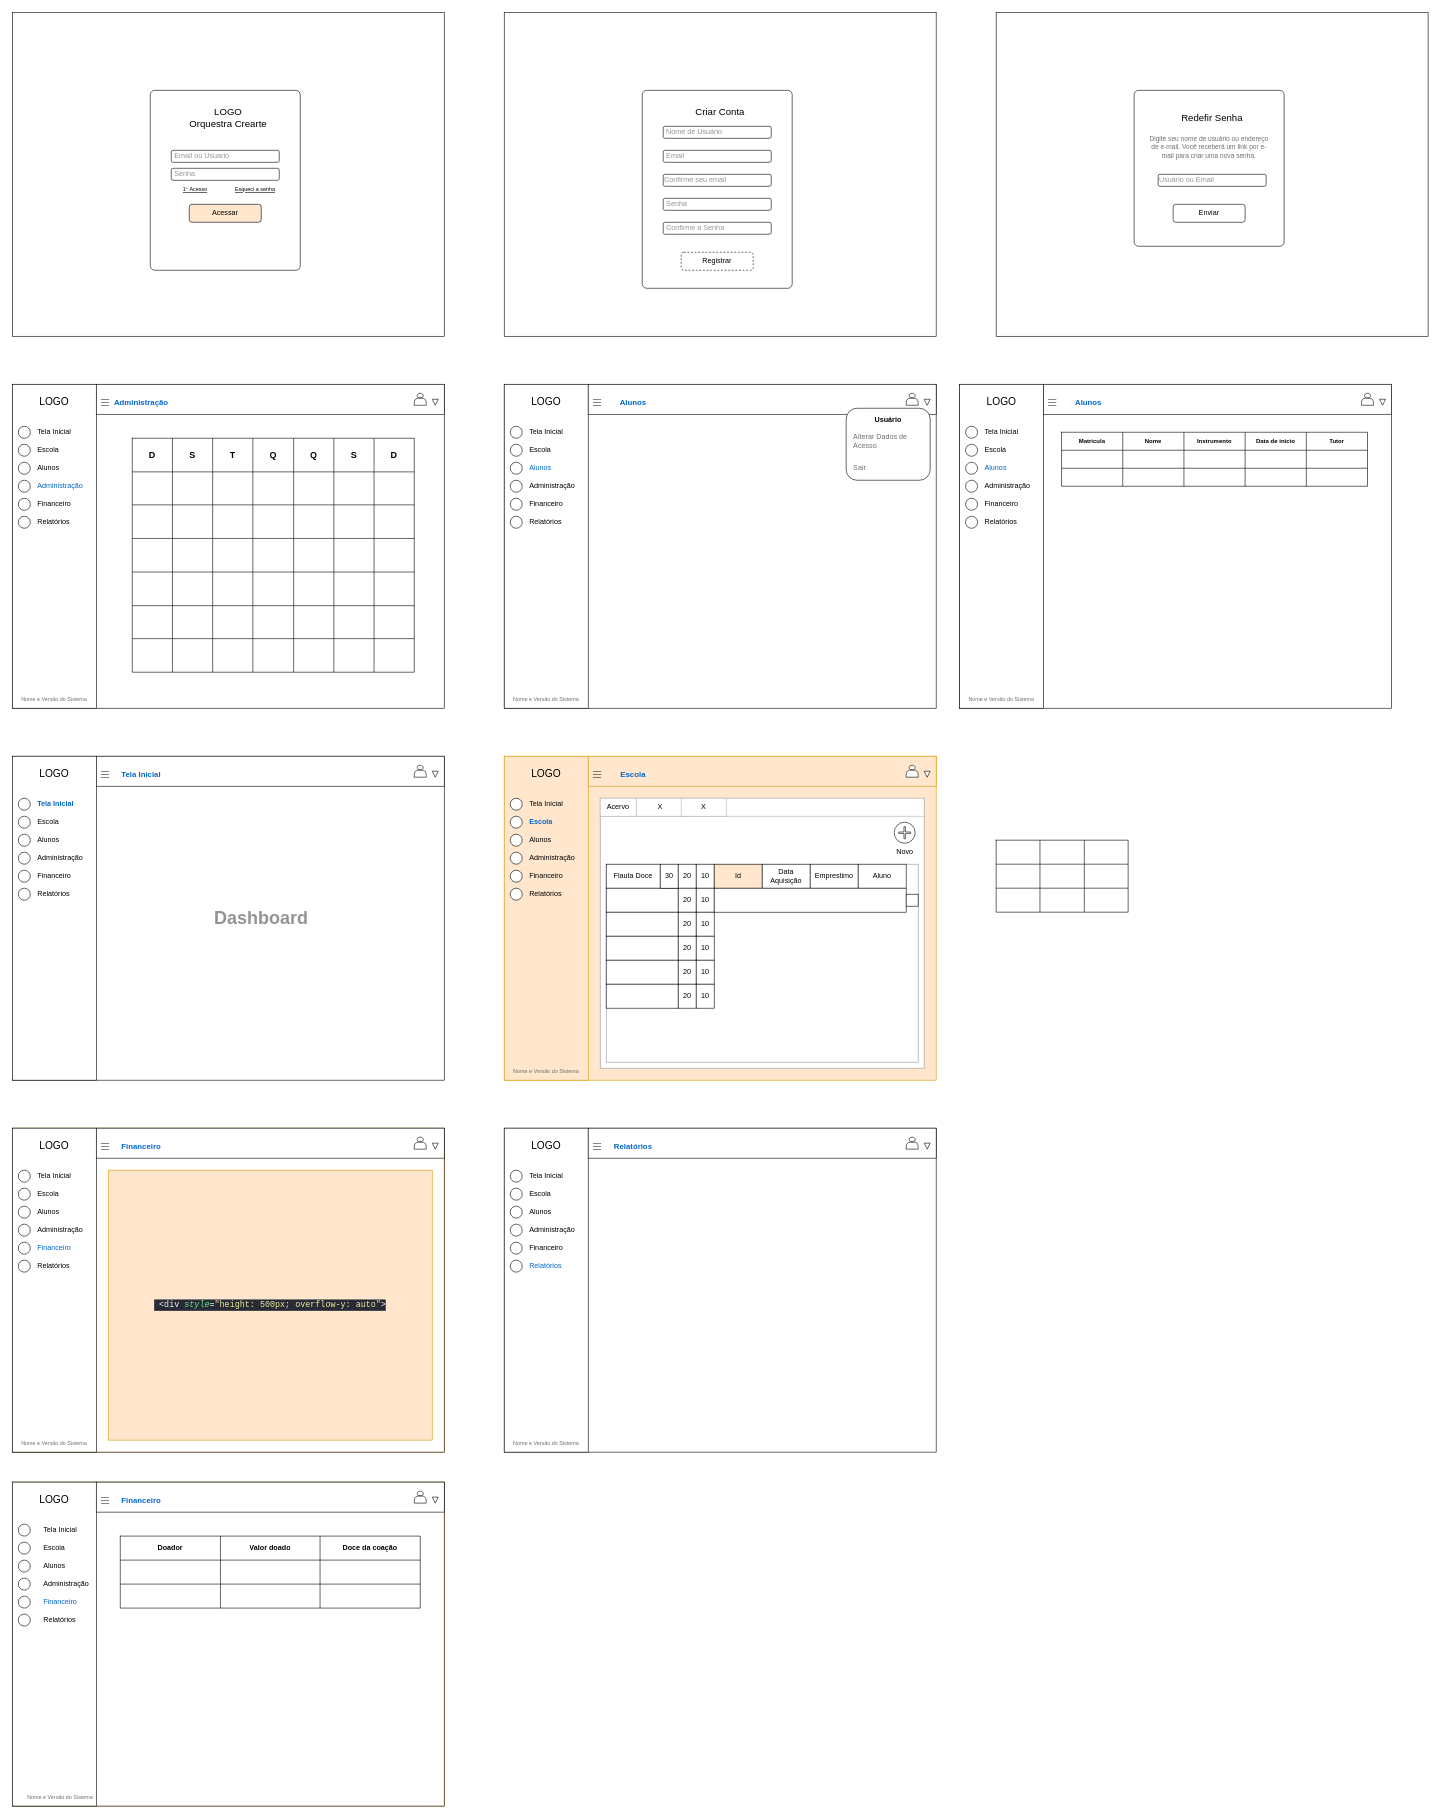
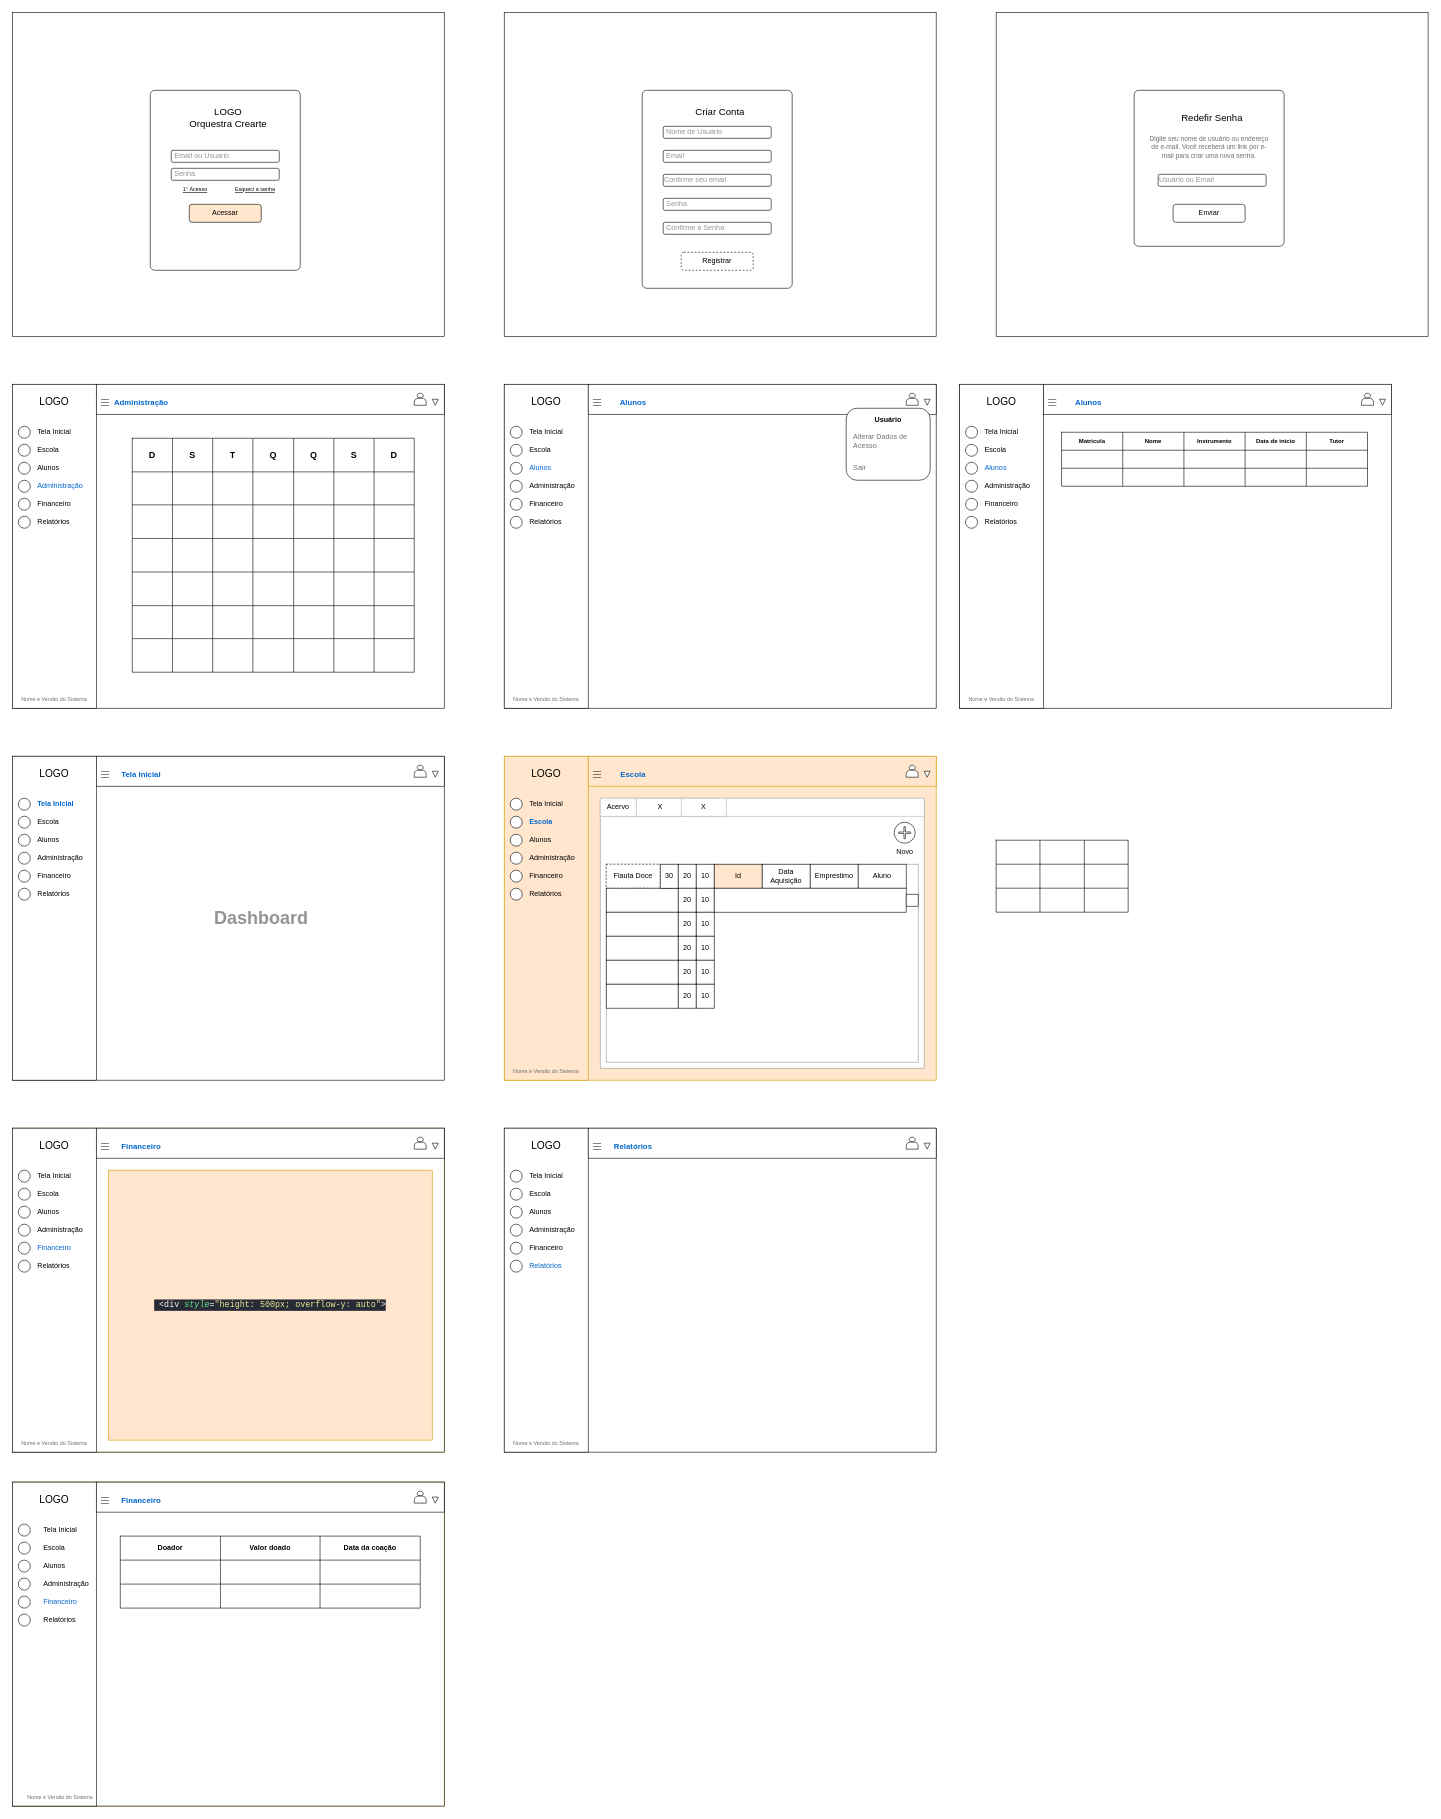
node "Flauta Doce": style solid -> dashed
node "Doce da coação": label "Doce da coação" -> "Data da coação"
